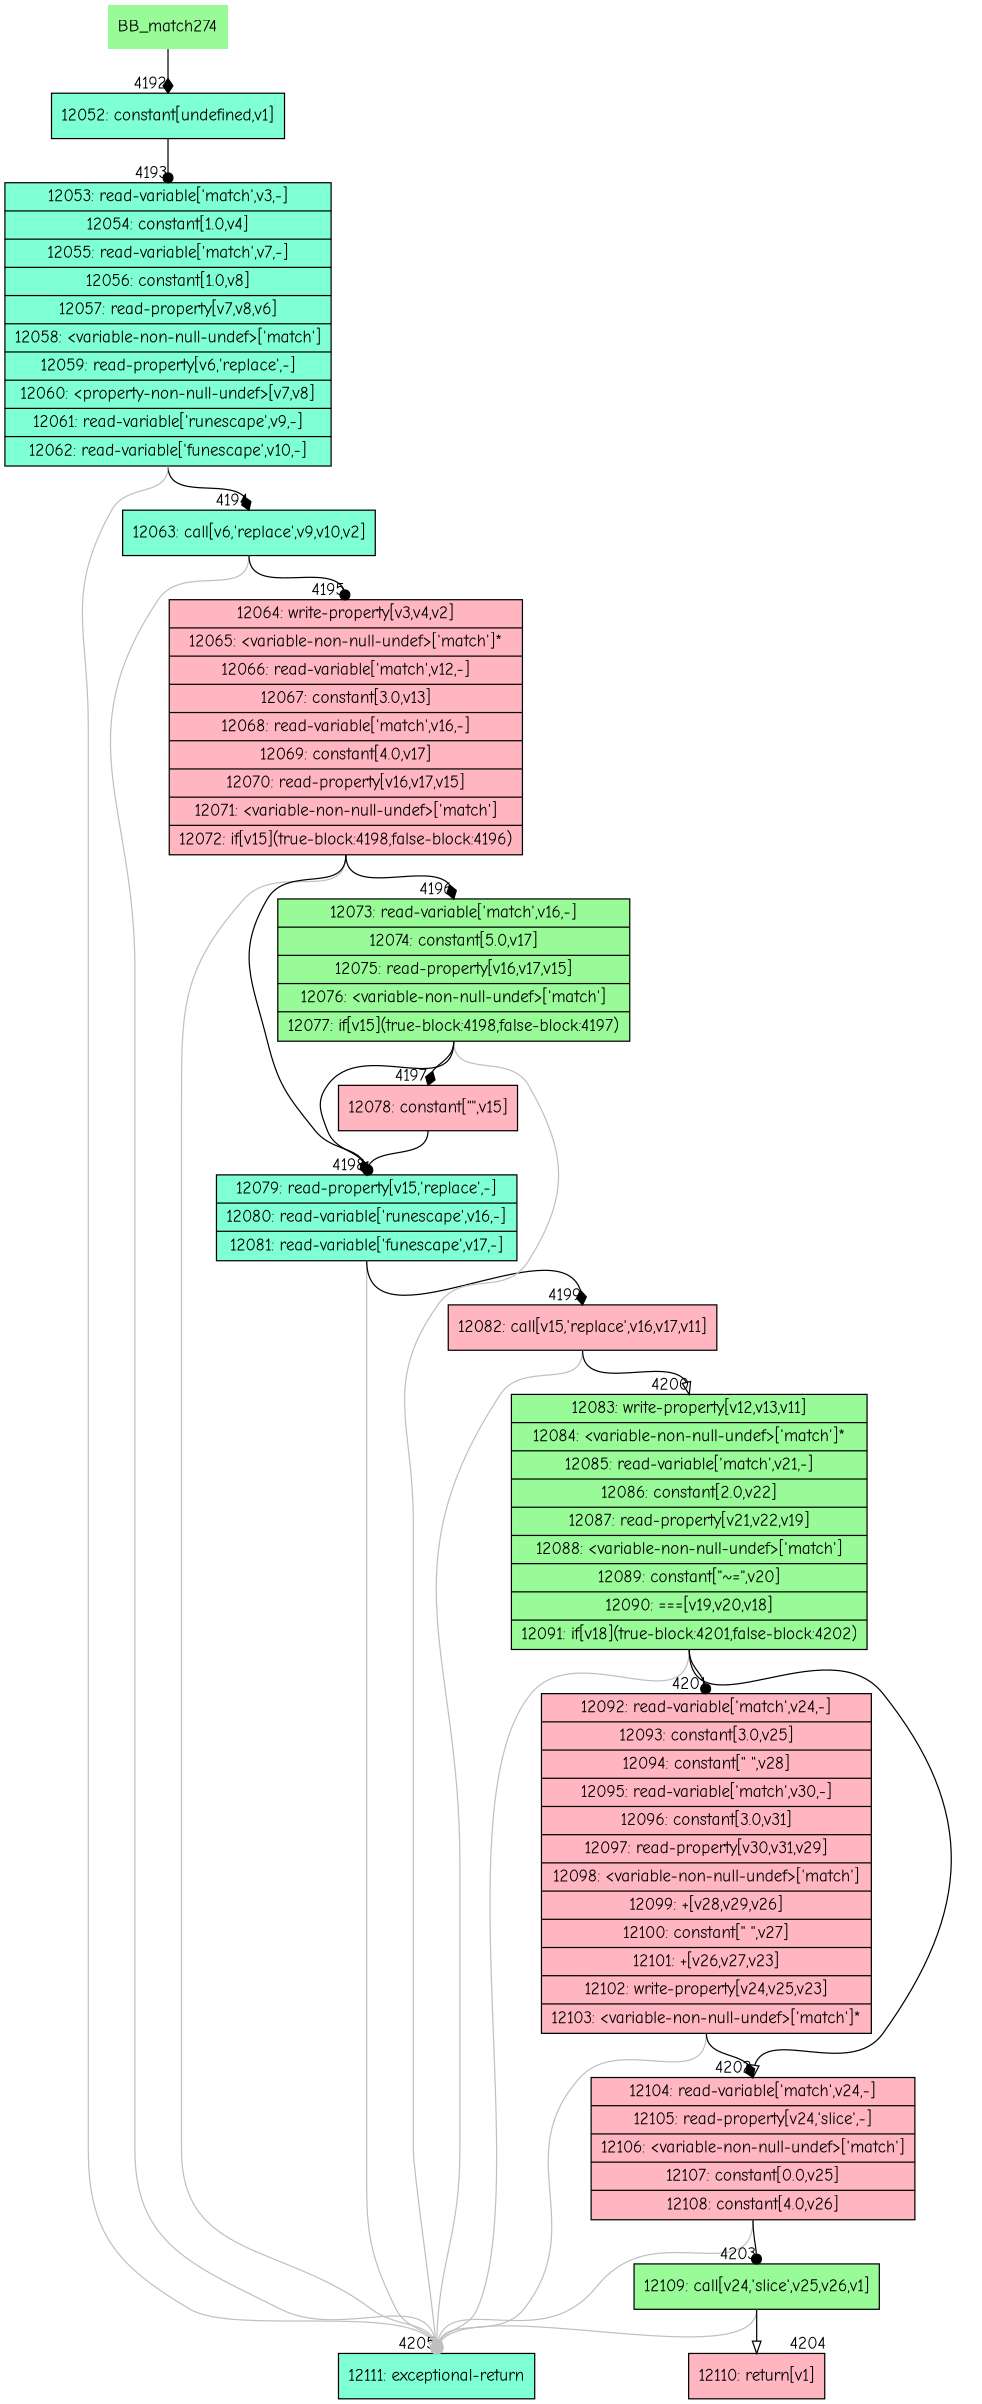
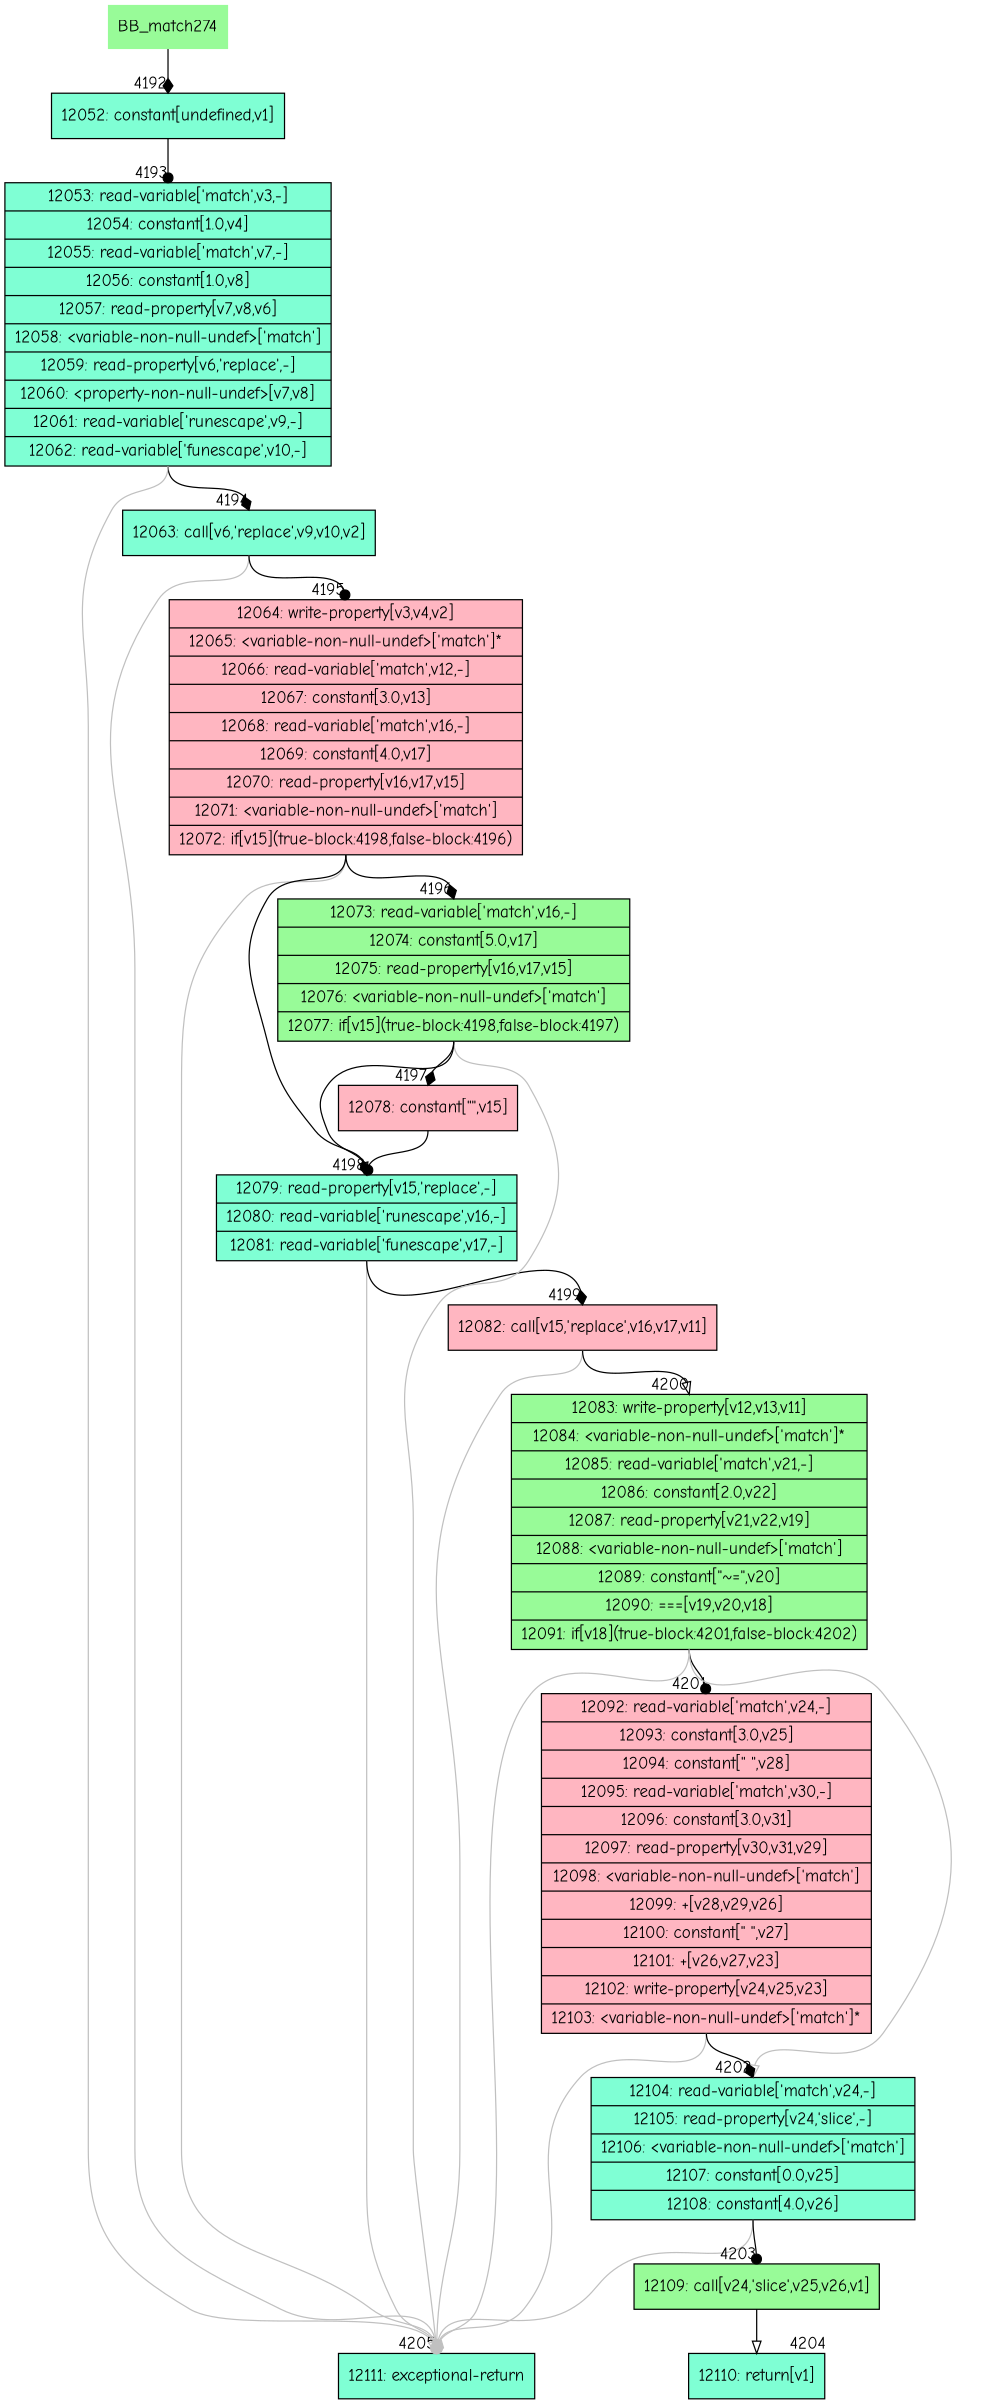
edge "12083: write-property[v12,v13,v11]" -> "12104: read-variable['match',v24,-]": color black -> gray
node "12104: read-variable['match',v24,-]": fillcolor lightpink -> aquamarine
edge "12109: call[v24,'slice',v25,v26,v1]" -> "12111: exceptional-return": removed
node "12110: return[v1]": fillcolor lightpink -> aquamarine
